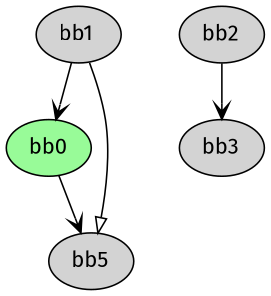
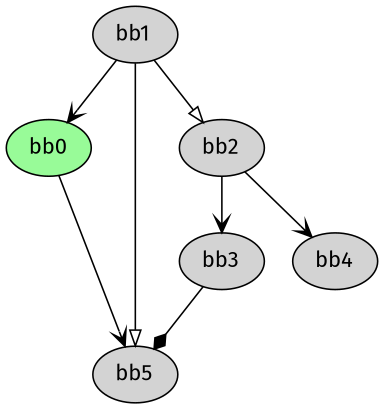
edge "bb1" -> "bb2": added
node "bb4": added
edge "bb3" -> "bb5": added
